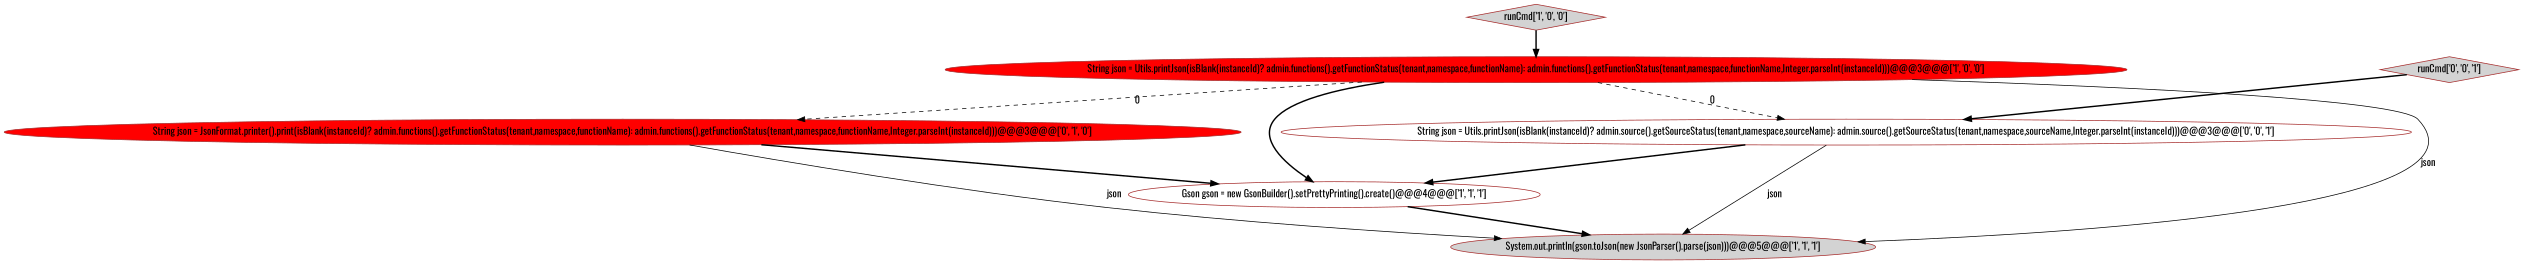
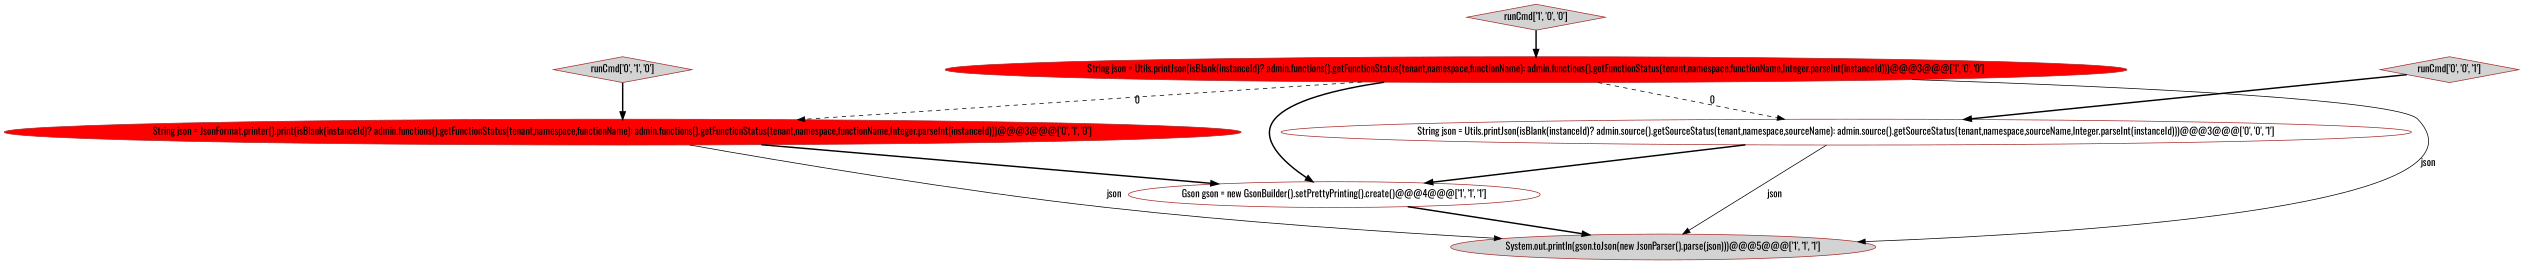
node "runCmd['0', '1', '0']": added
